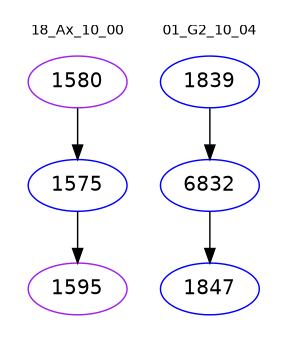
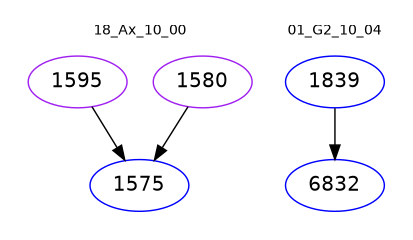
edge "1575" -> "1595": reversed
node "1847": removed
